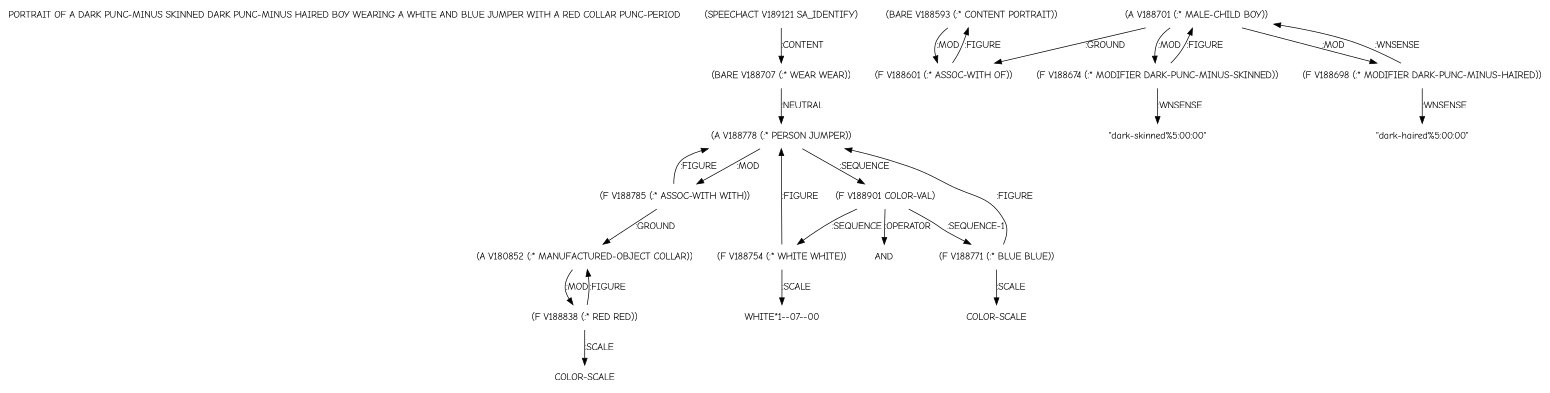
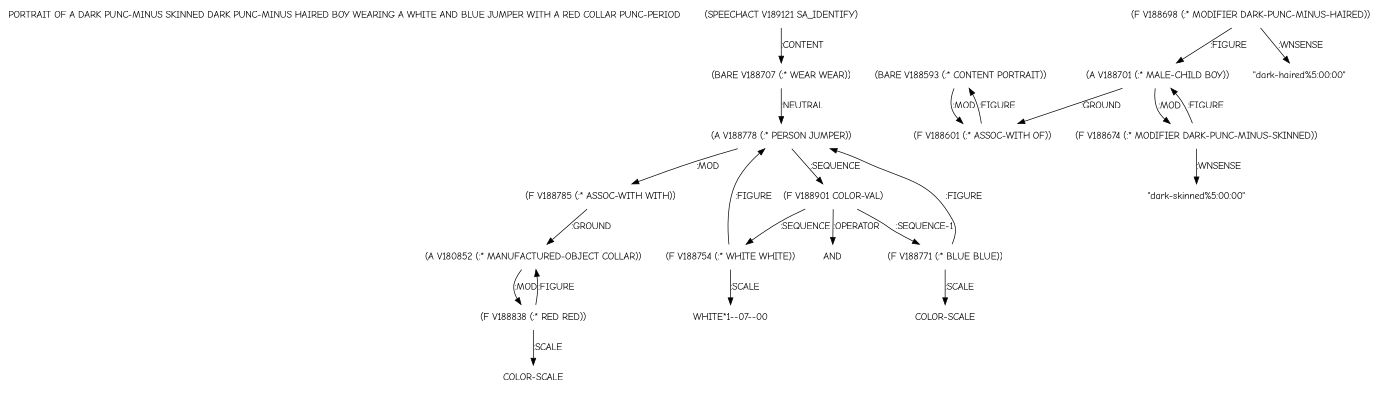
edge "(A V188701 (:* MALE-CHILD BOY))" -> "(F V188698 (:* MODIFIER DARK-PUNC-MINUS-HAIRED))": removed, label ":MOD"
edge "(F V188698 (:* MODIFIER DARK-PUNC-MINUS-HAIRED))" -> "(A V188701 (:* MALE-CHILD BOY))": label ":WNSENSE" -> ":FIGURE"
edge "(F V188785 (:* ASSOC-WITH WITH))" -> "(A V188778 (:* PERSON JUMPER))": removed, label ":FIGURE"
